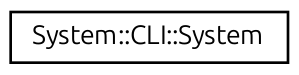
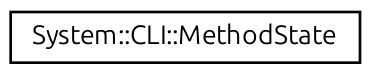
node "System::CLI::System": label "System::CLI::System" -> "System::CLI::MethodState"
